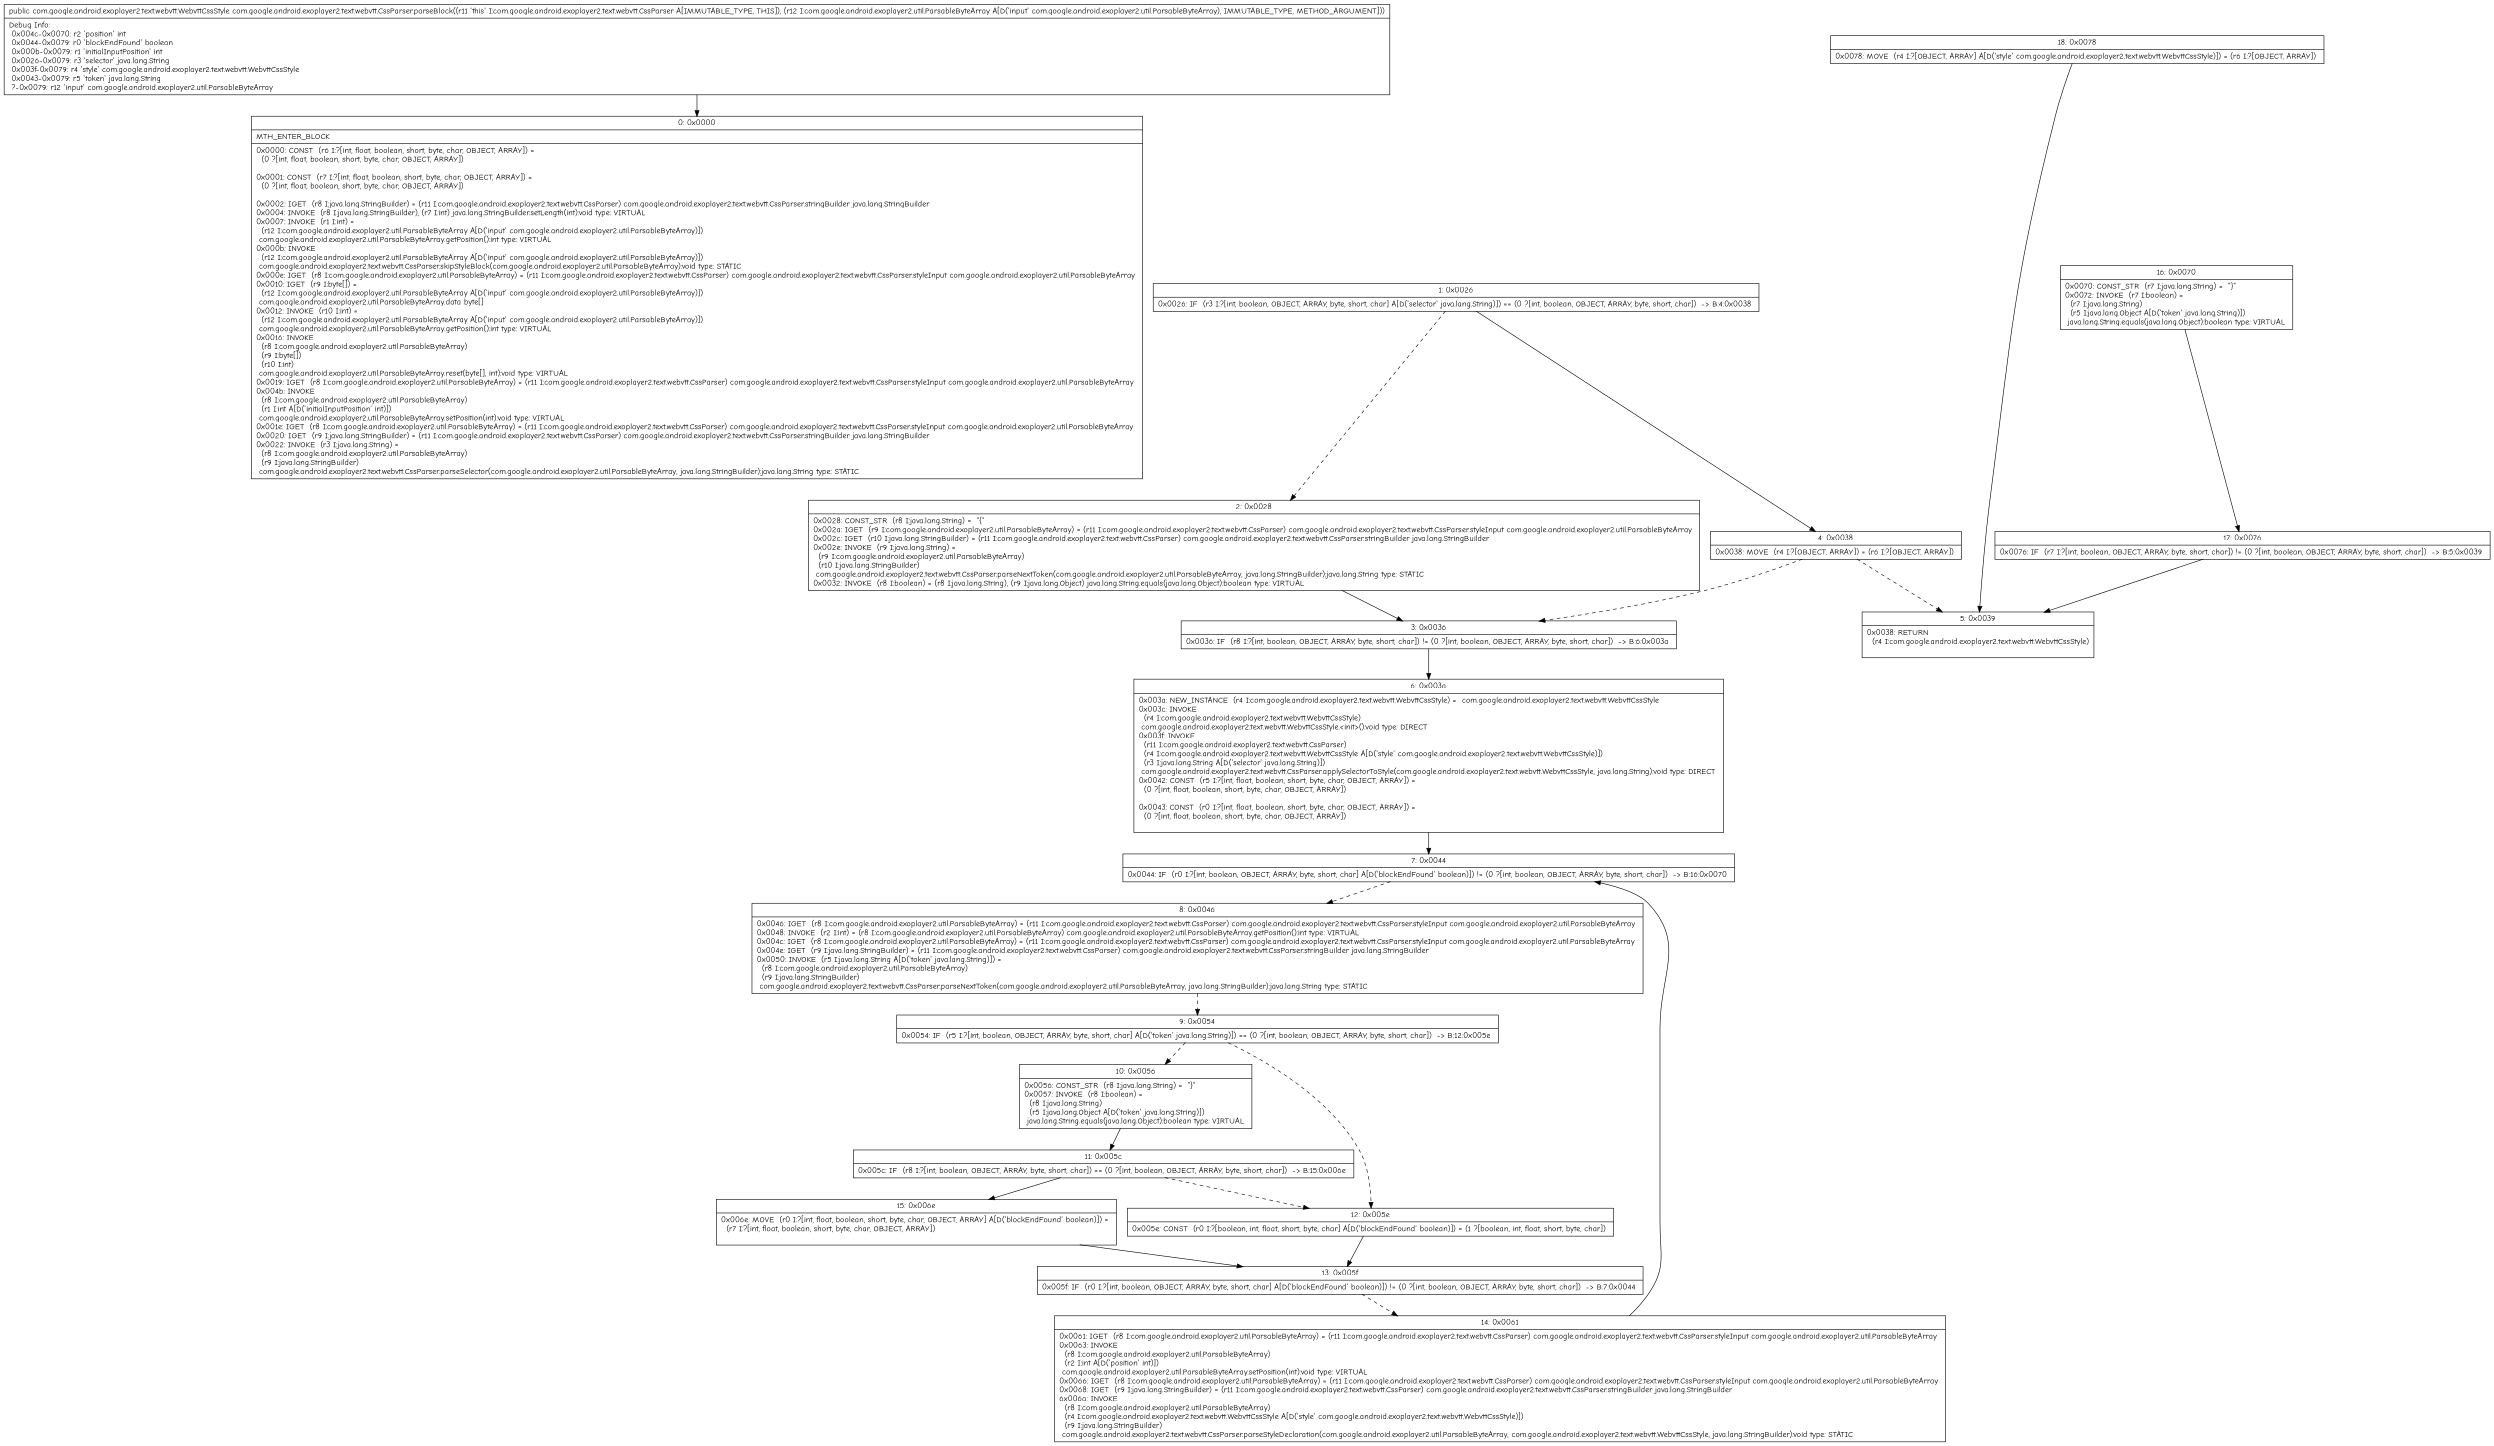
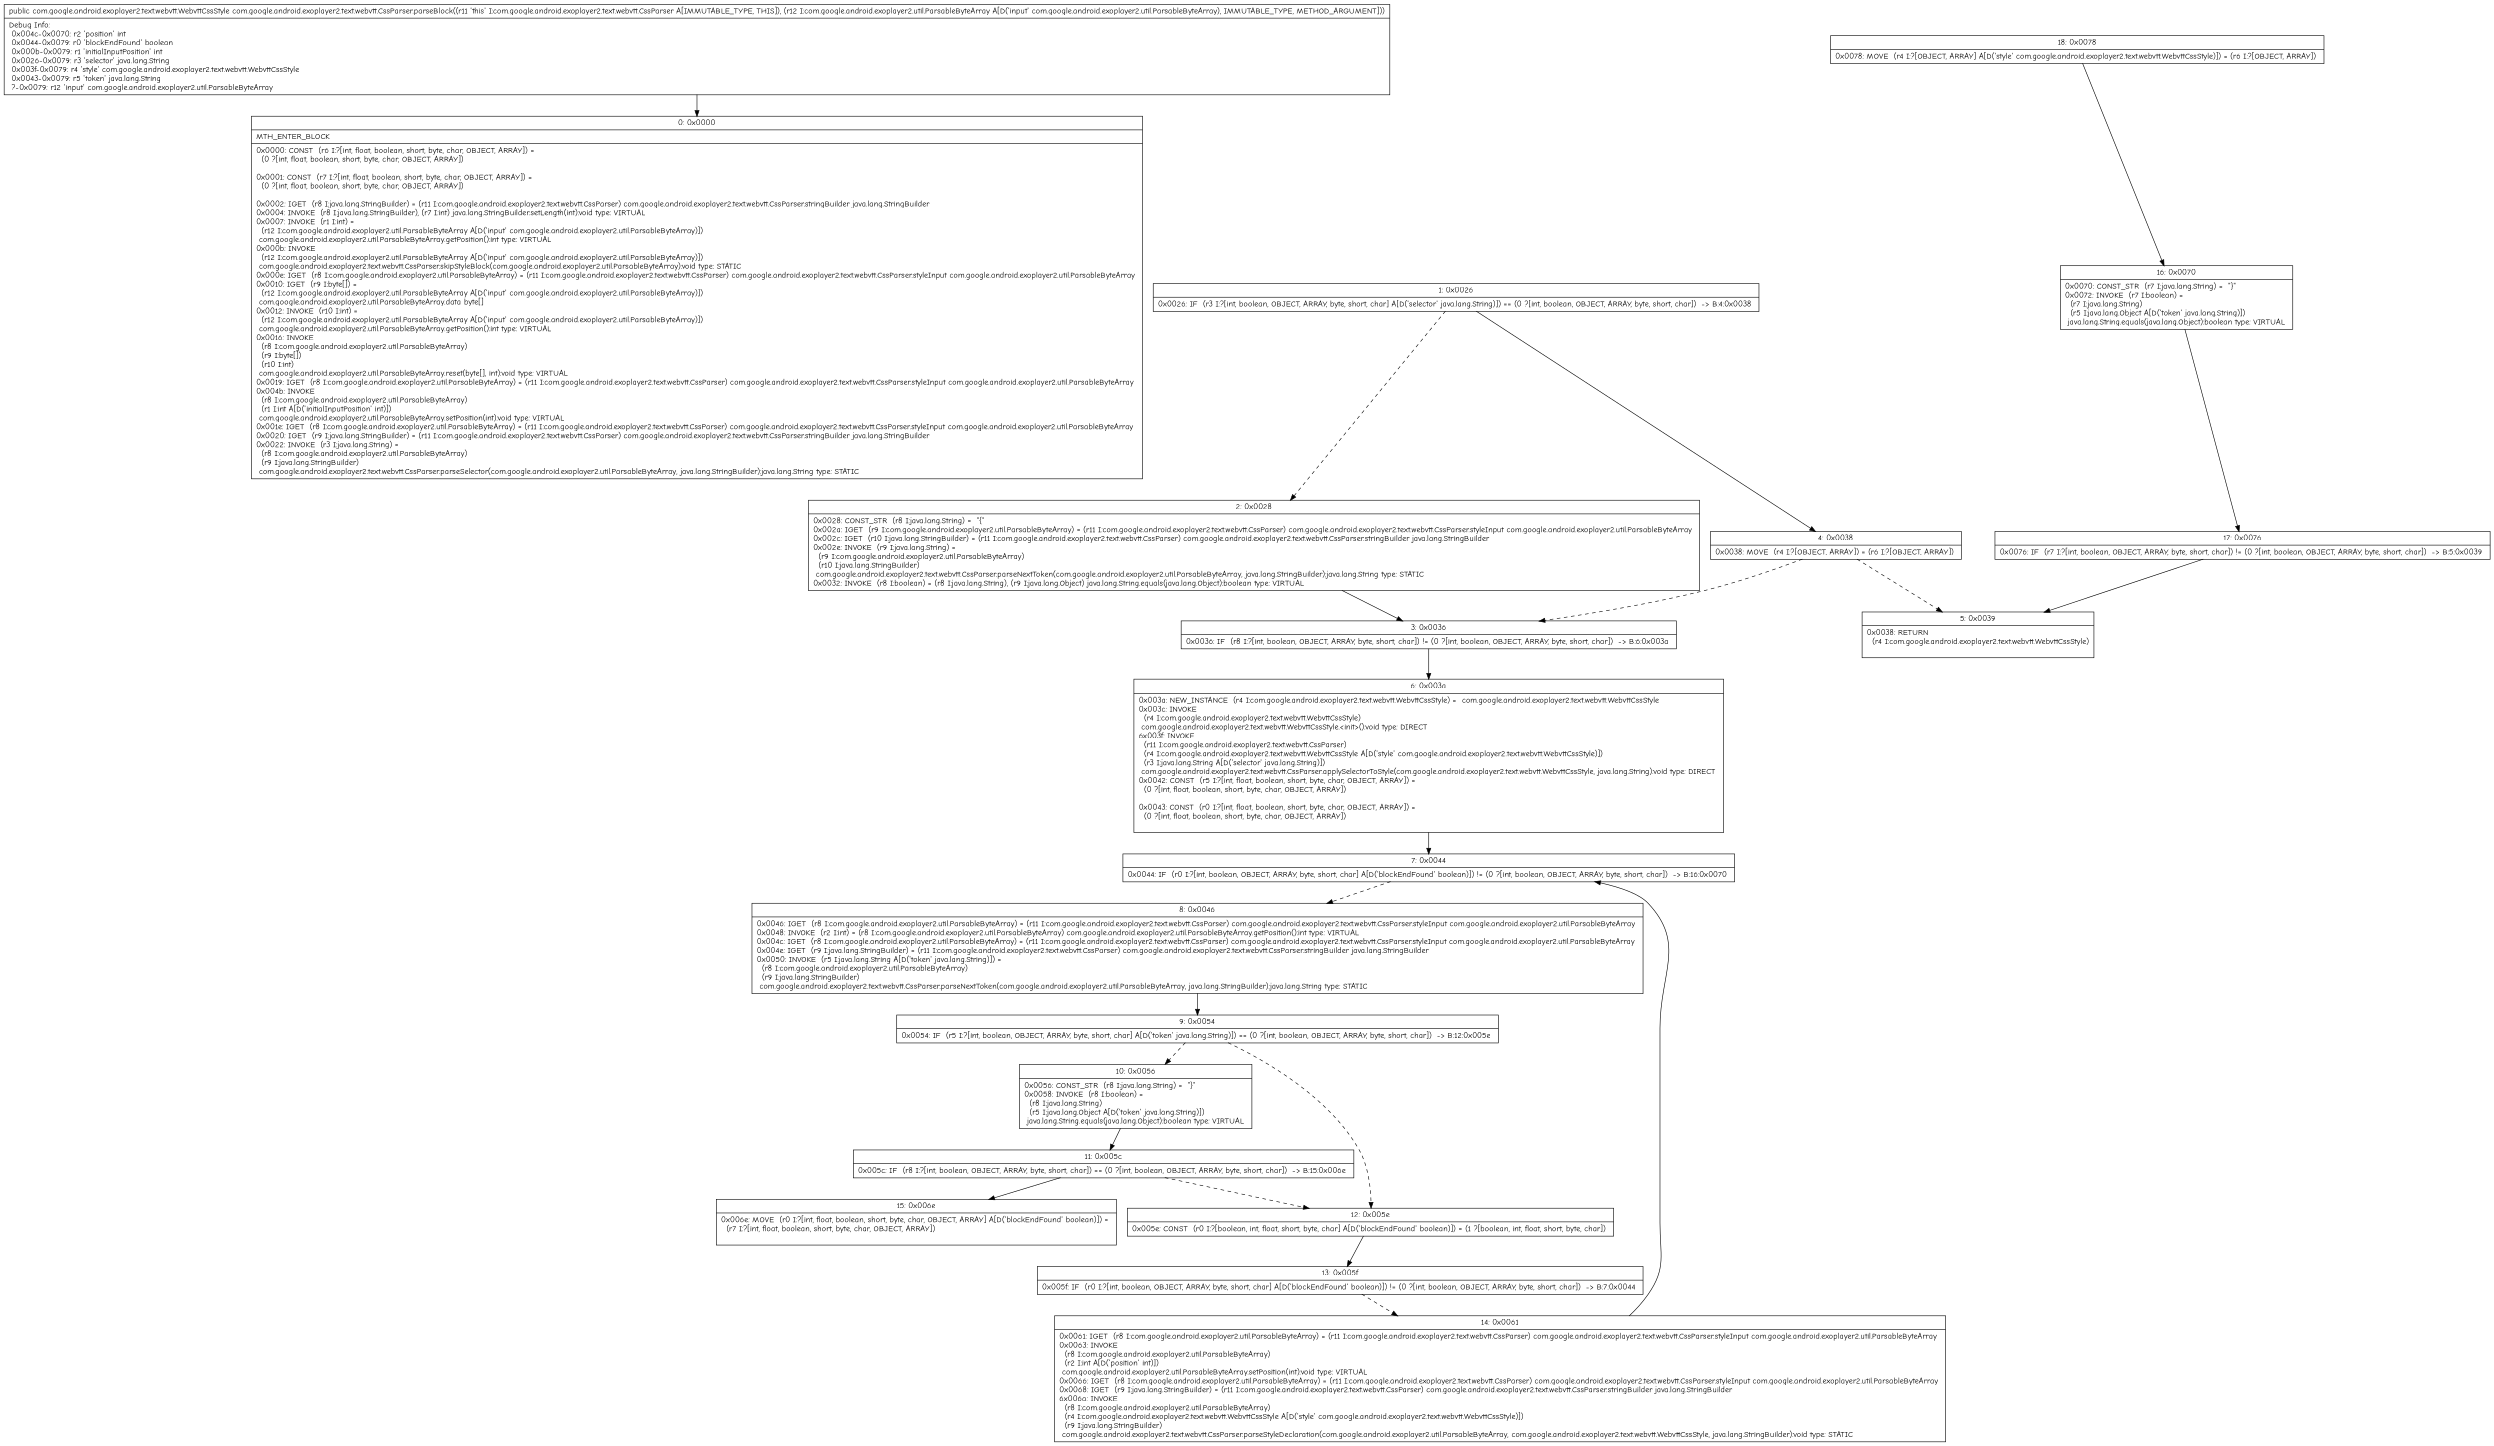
edge "18: 0x0078" -> "5: 0x0039": now "18: 0x0078" -> "16: 0x0070"
node "6: 0x003a": text "0x003f: INVOKE" -> "6x003f: INVOKE"
edge "8: 0x0046" -> "9: 0x0054": style dashed -> solid
node "10: 0x0056": text "0x0057: INVOKE  (r8 I:boolean) =" -> "0x0058: INVOKE  (r8 I:boolean) ="
edge "15: 0x006e" -> "13: 0x005f": removed
